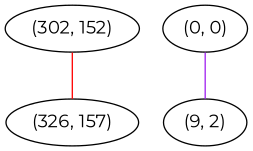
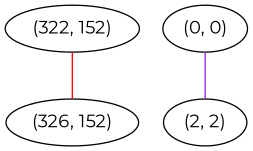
node "(302, 152)": label "(302, 152)" -> "(322, 152)"
node "(326, 157)": label "(326, 157)" -> "(326, 152)"
node "(9, 2)": label "(9, 2)" -> "(2, 2)"
